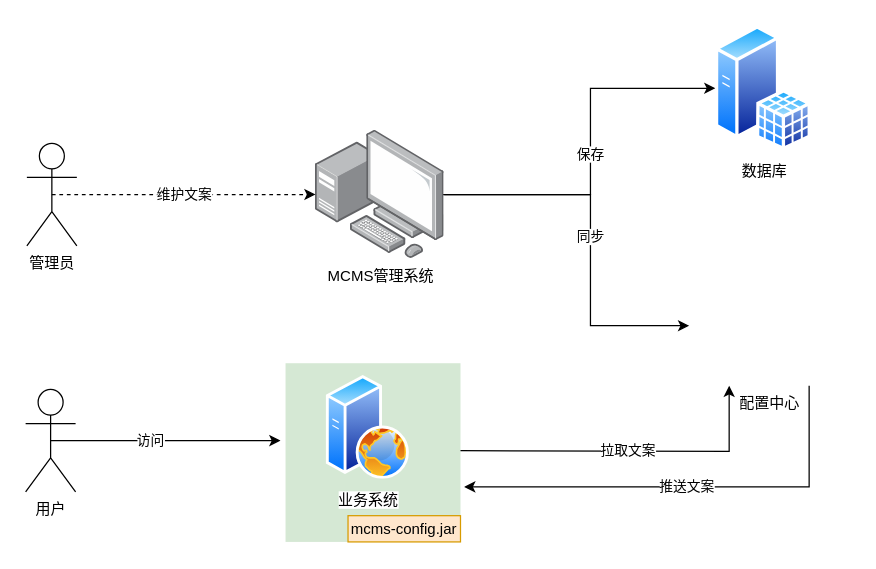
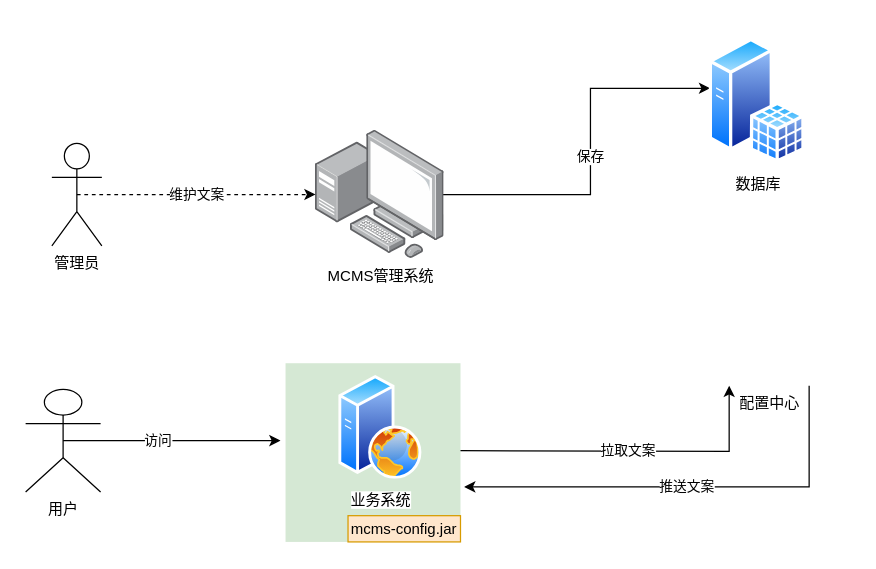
node "数据库": moved (764, 88) -> (758, 101)
node "管理员": moved (52, 194) -> (77, 194)
edge "MCMS管理系统" -> "配置中心": removed, label "同步"
node "业务系统": moved (368, 428) -> (381, 428)
node "用户": size 50x103 -> 75x103
